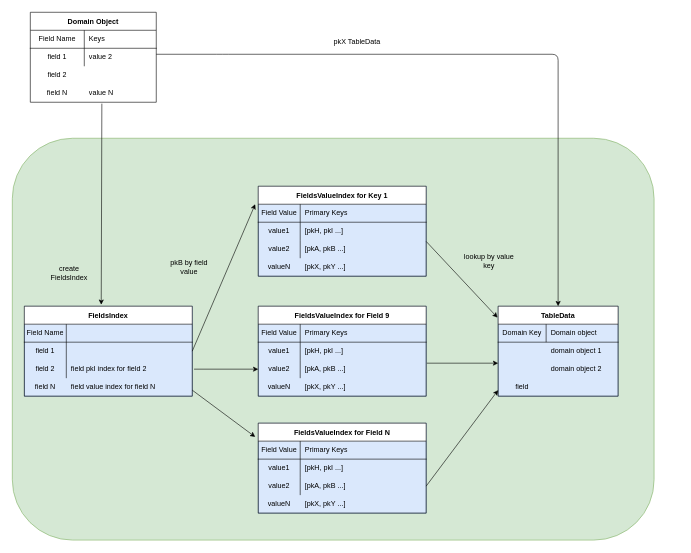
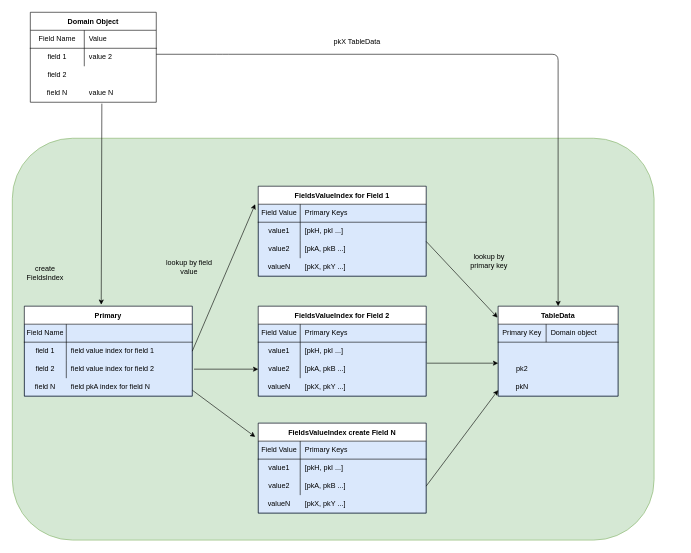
node "Keys": label "Keys" -> "Value"
node "FieldsValueIndex for Key 1": label "FieldsValueIndex for Key 1" -> "FieldsValueIndex for Field 1"
node "lookup by value key": label "lookup by value key" -> "lookup by primary key"
node "pkB by field value": label "pkB by field value" -> "lookup by field value"
node "create FieldsIndex": moved (69, 273) -> (45, 273)
node "FieldsIndex": label "FieldsIndex" -> "Primary"
node "FieldsValueIndex for Field 9": label "FieldsValueIndex for Field 9" -> "FieldsValueIndex for Field 2"
node "Domain Key": label "Domain Key" -> "Primary Key"
node "field value index for field 1": added
node "domain object 1": removed
node "field pkI index for field 2": label "field pkI index for field 2" -> "field value index for field 2"
node "pk2": added
node "domain object 2": removed
node "field value index for field N": label "field value index for field N" -> "field pkA index for field N"
node "field": label "field" -> "pkN"
node "FieldsValueIndex for Field N": label "FieldsValueIndex for Field N" -> "FieldsValueIndex create Field N"
